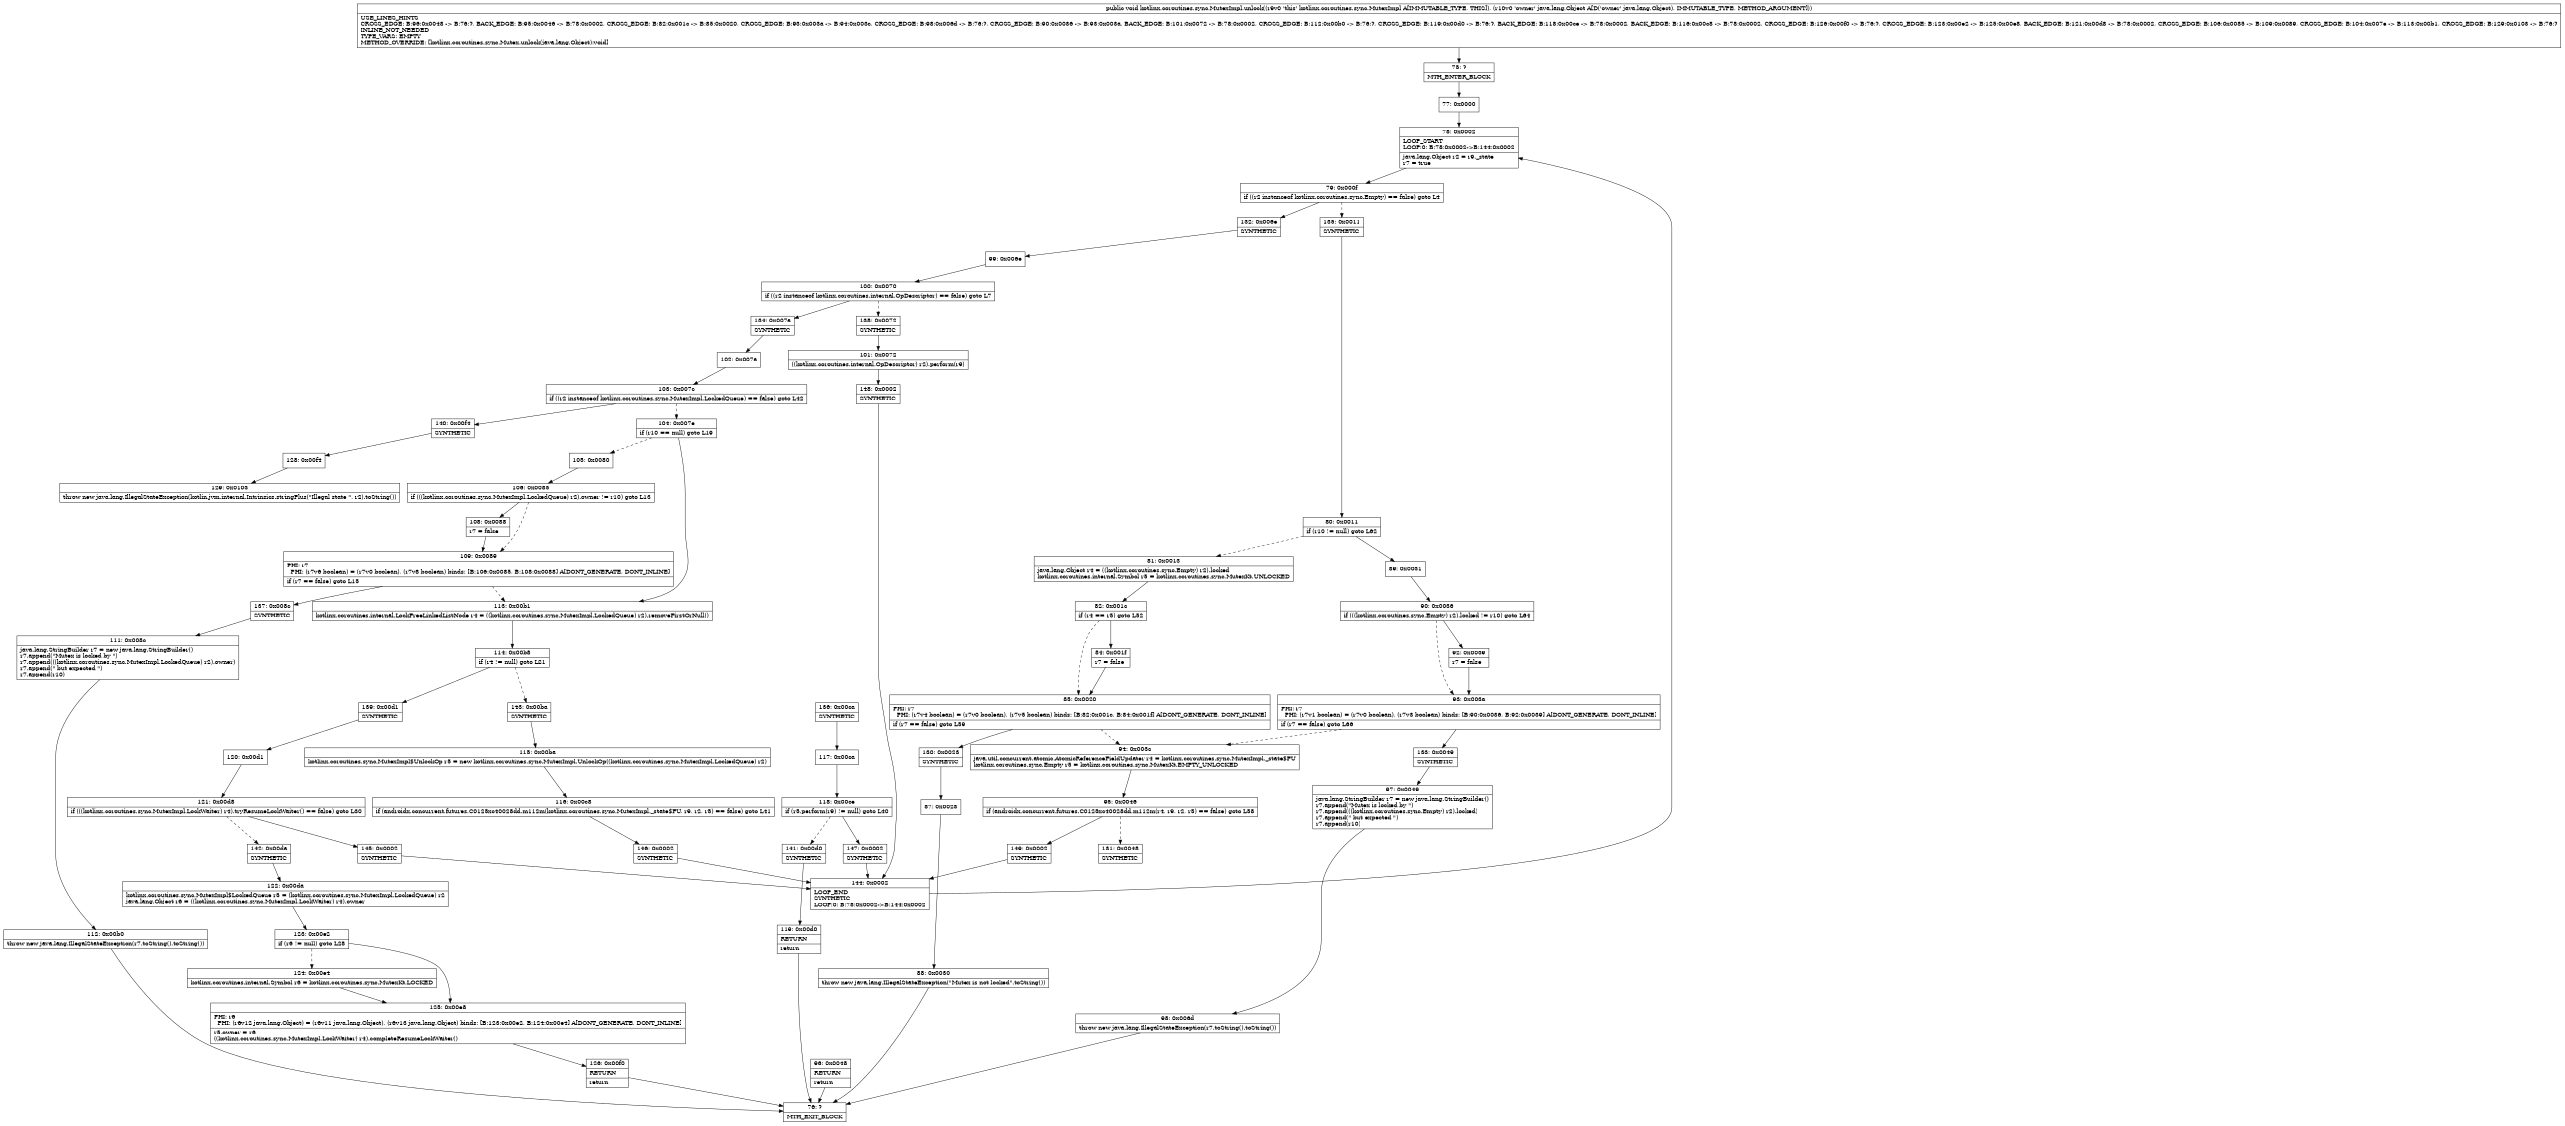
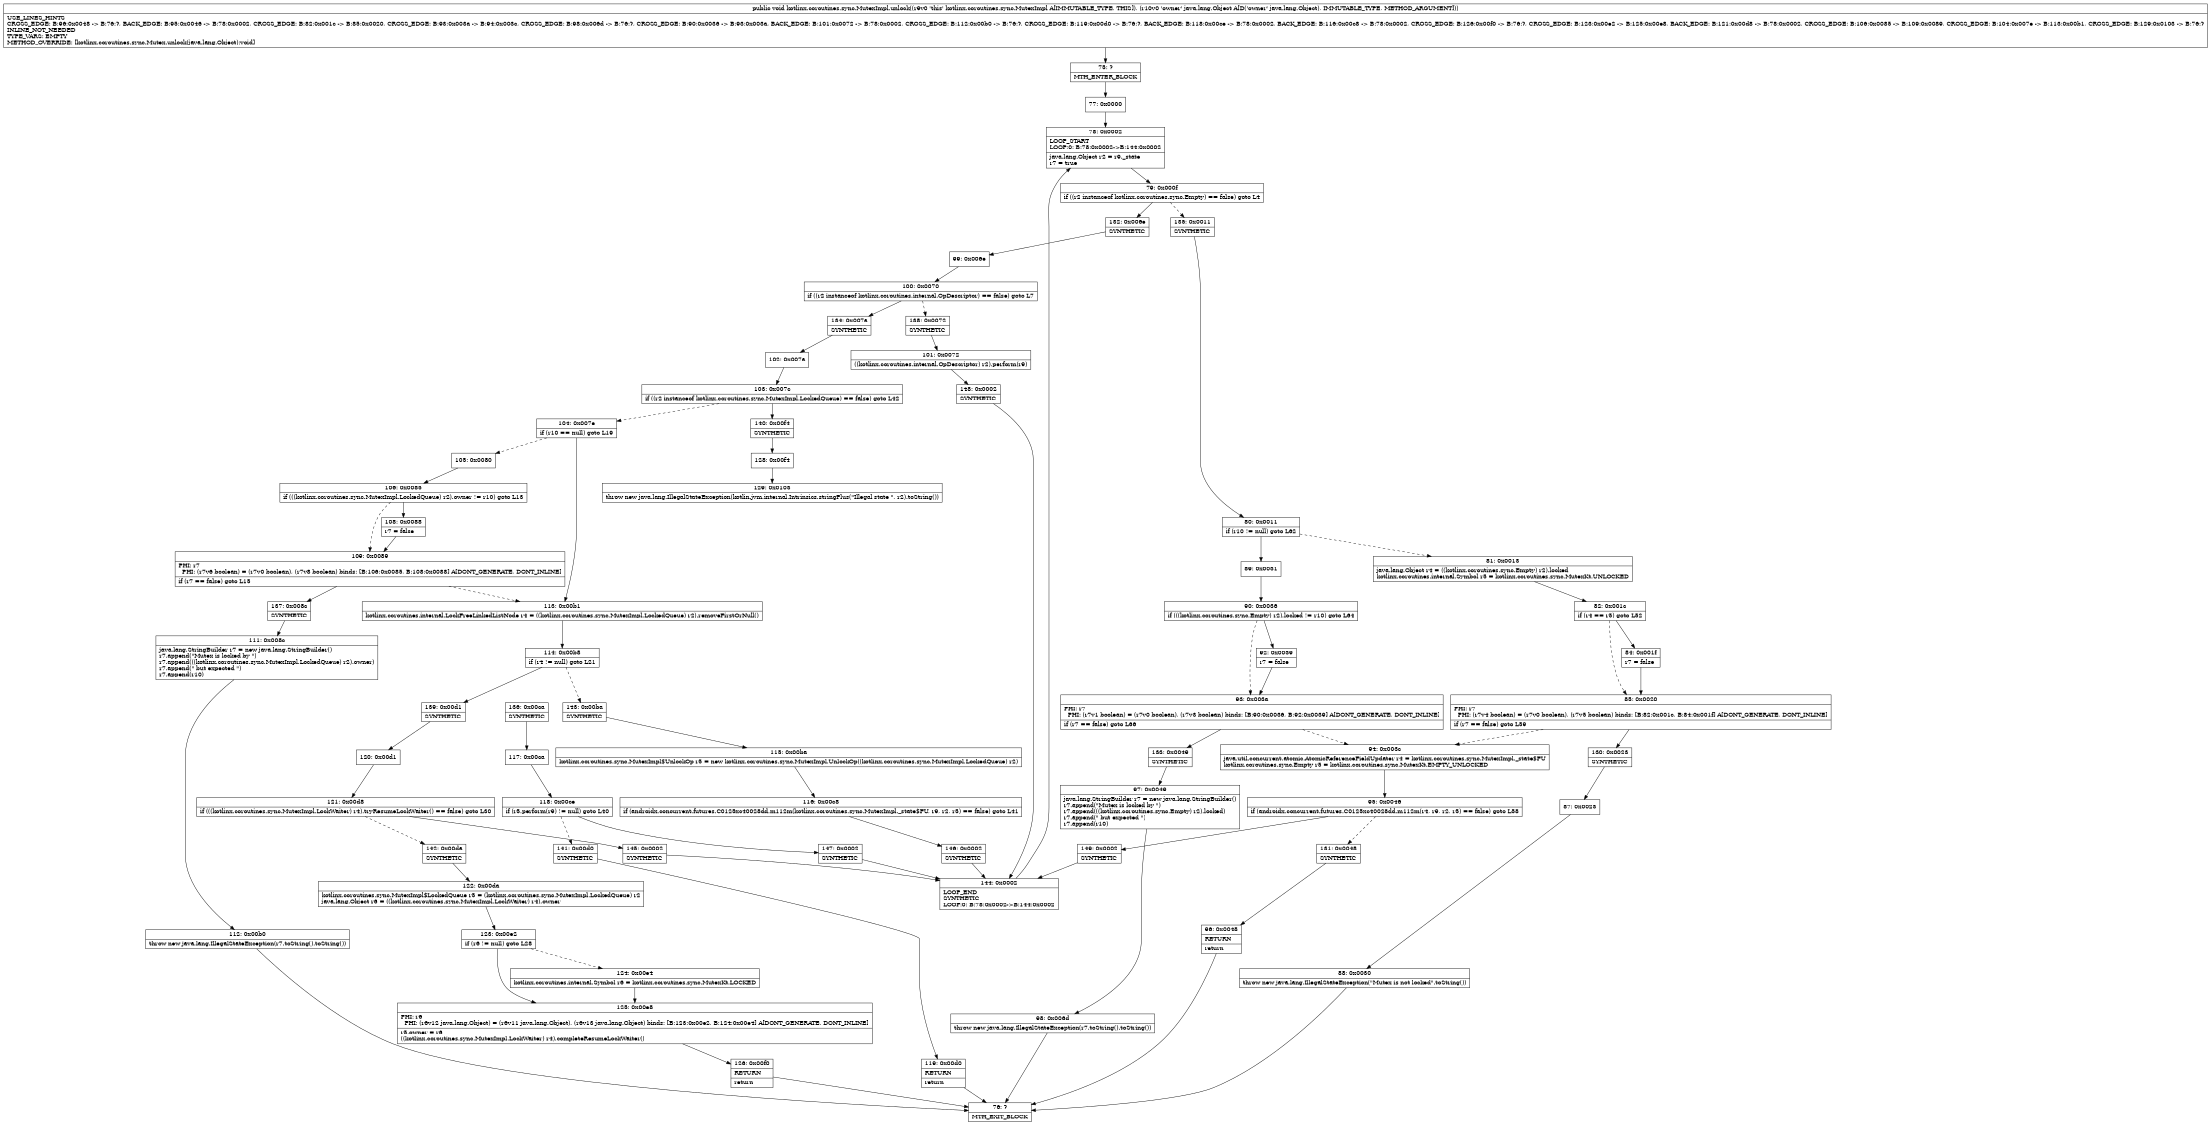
edge "131: 0x0048" -> "96: 0x0048": added
